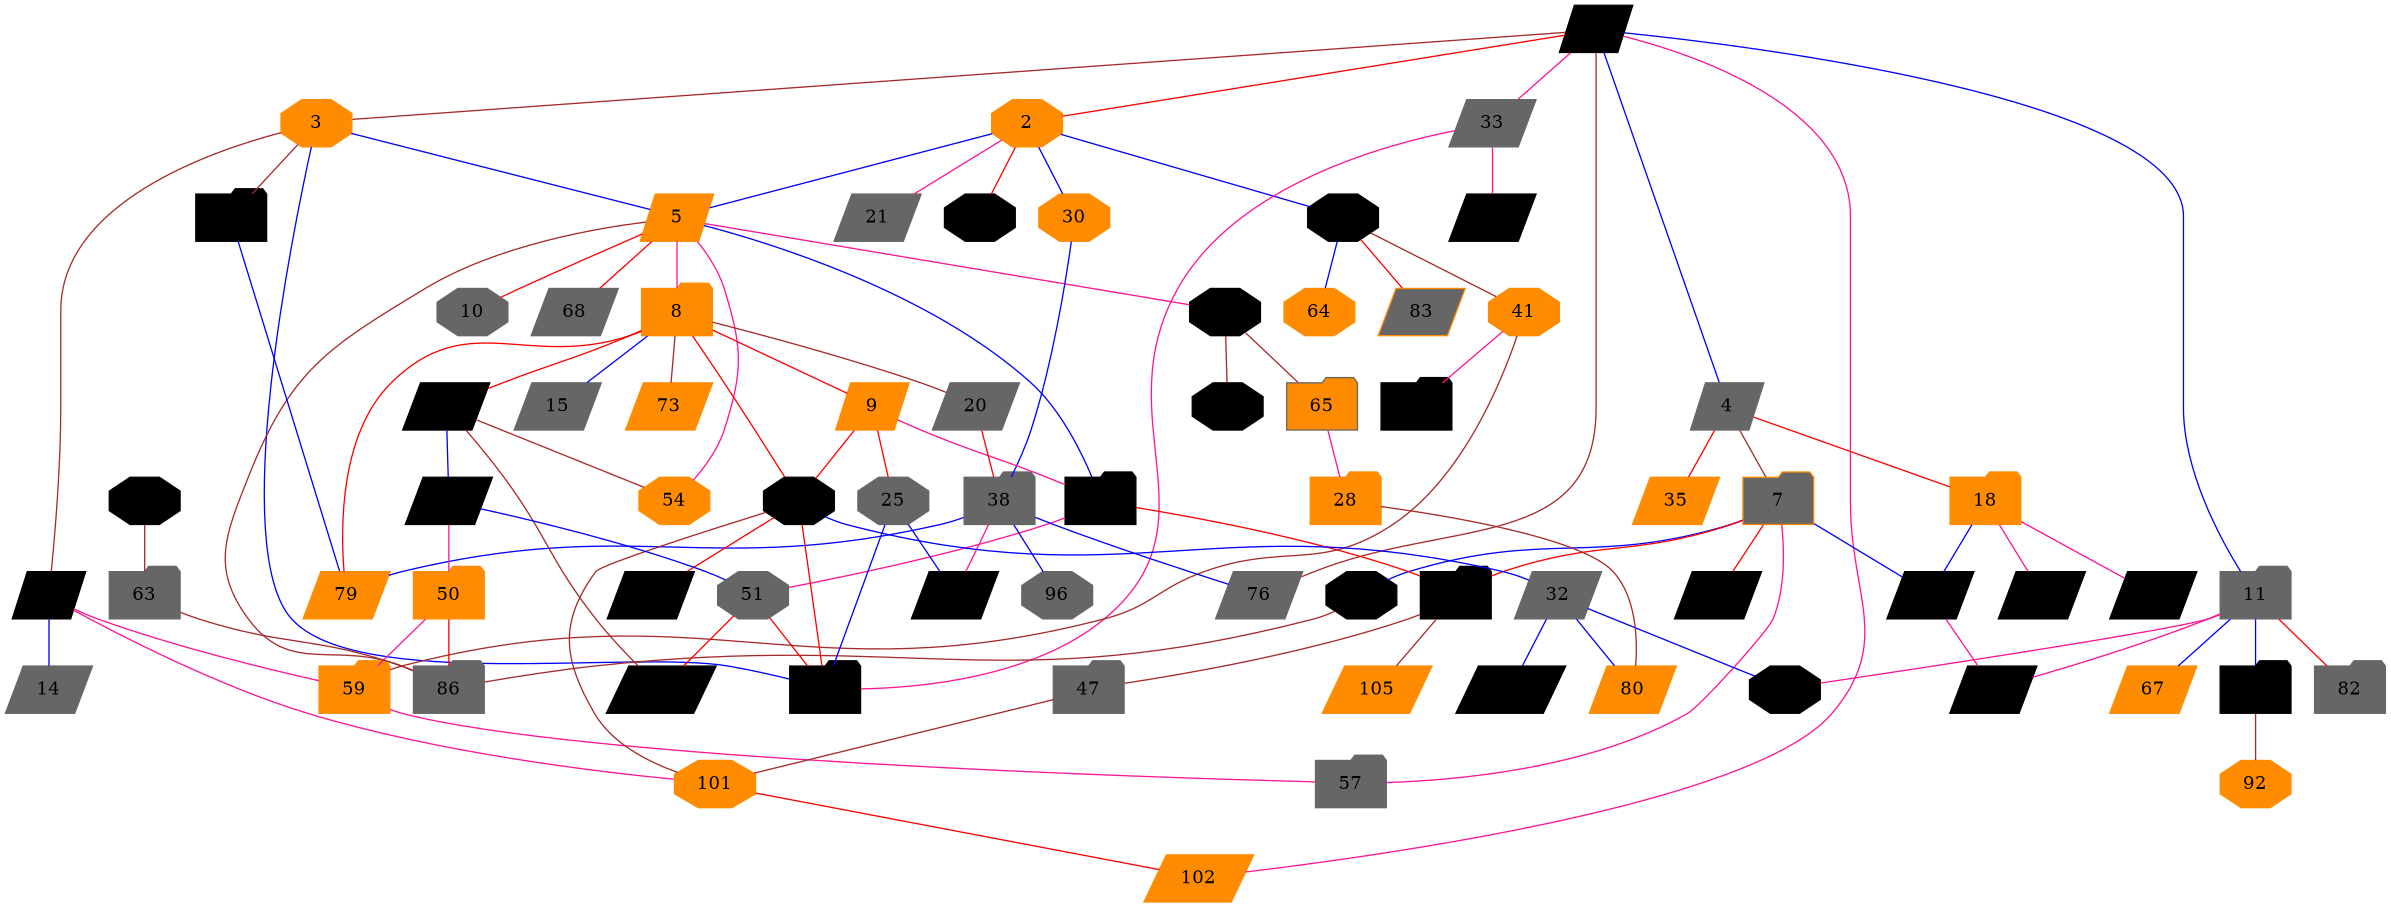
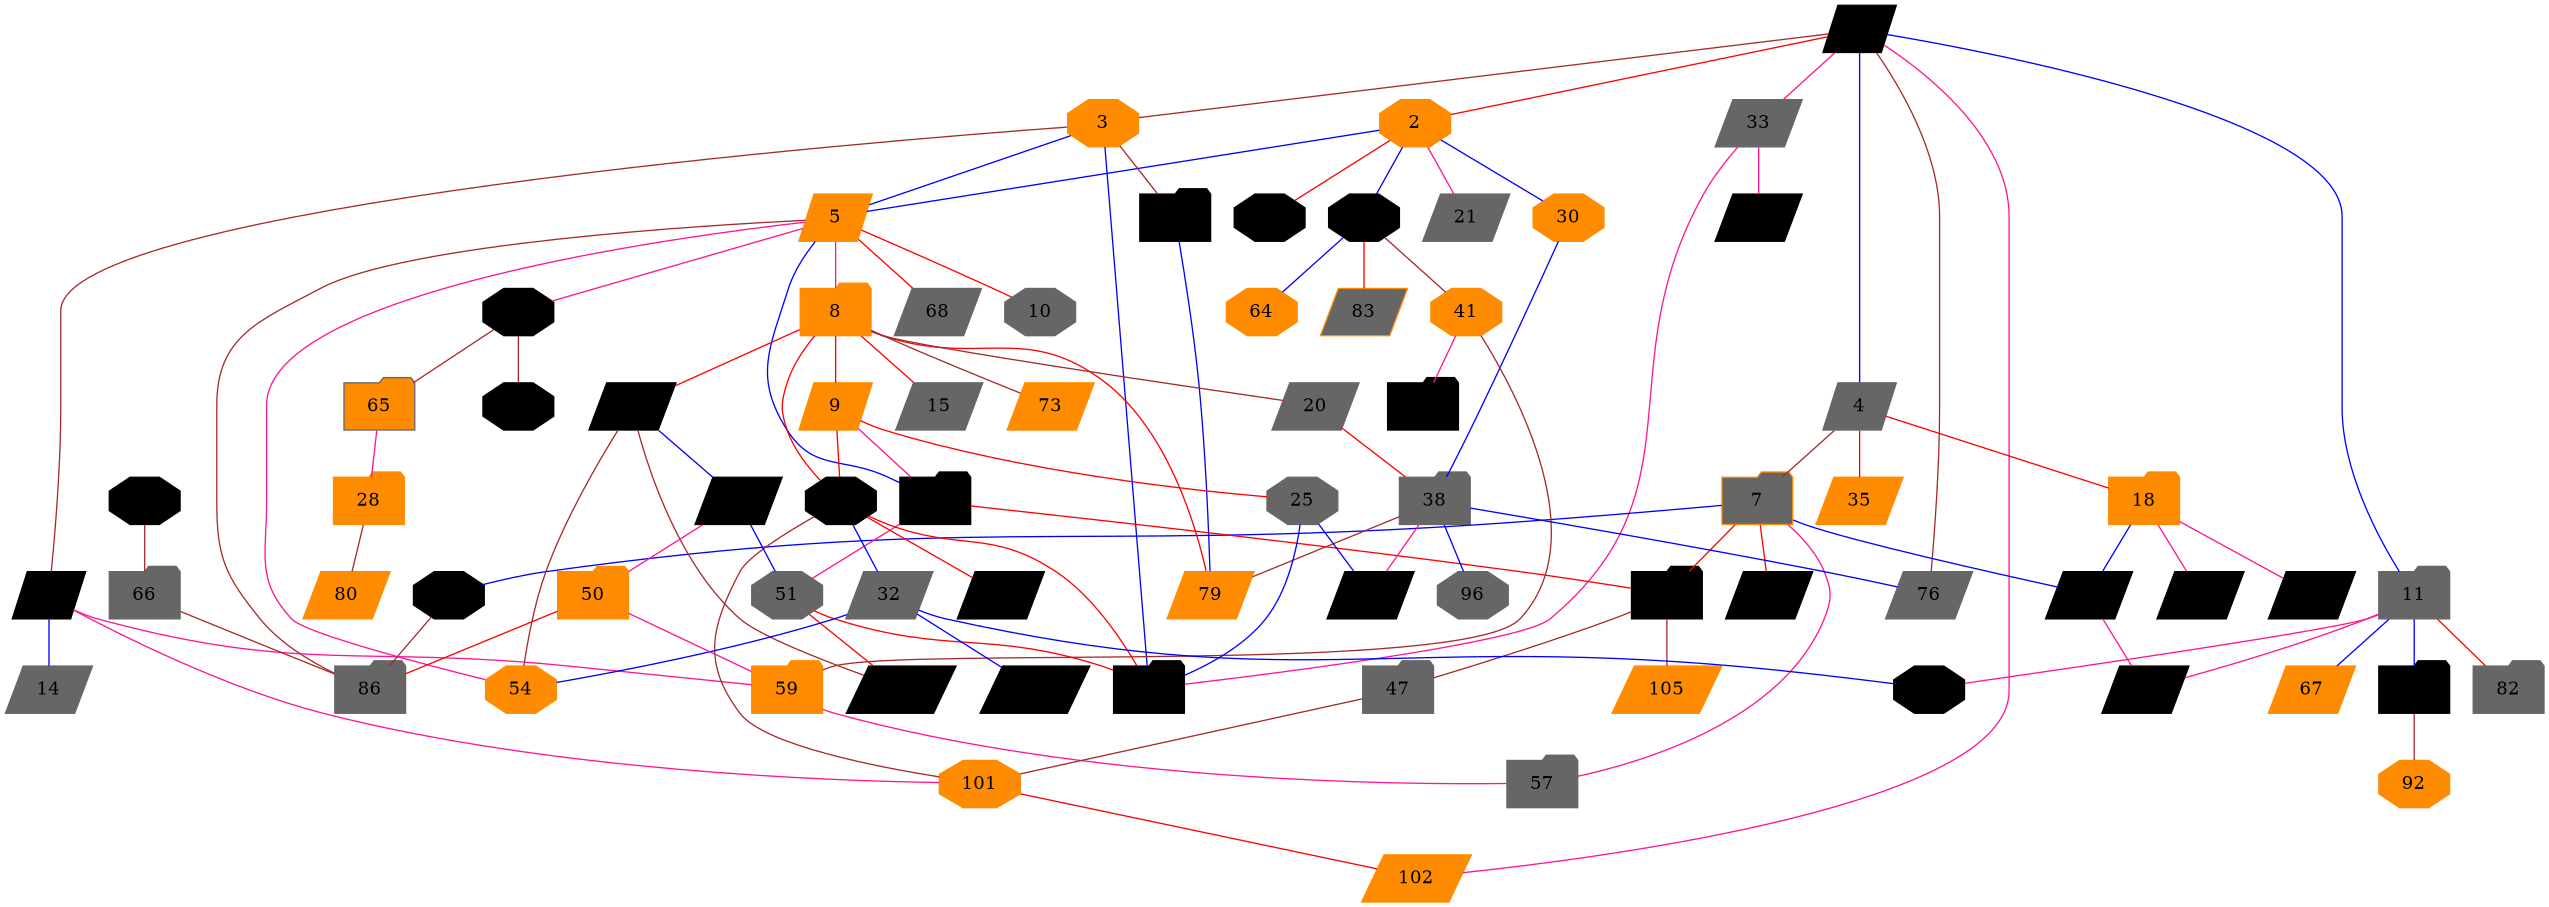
edge "8" -- "15": color blue -> red
edge "38" -- "79": color blue -> brown
node "63": label "63" -> "66"
edge "32" -- "80": now "32" -- "54"
